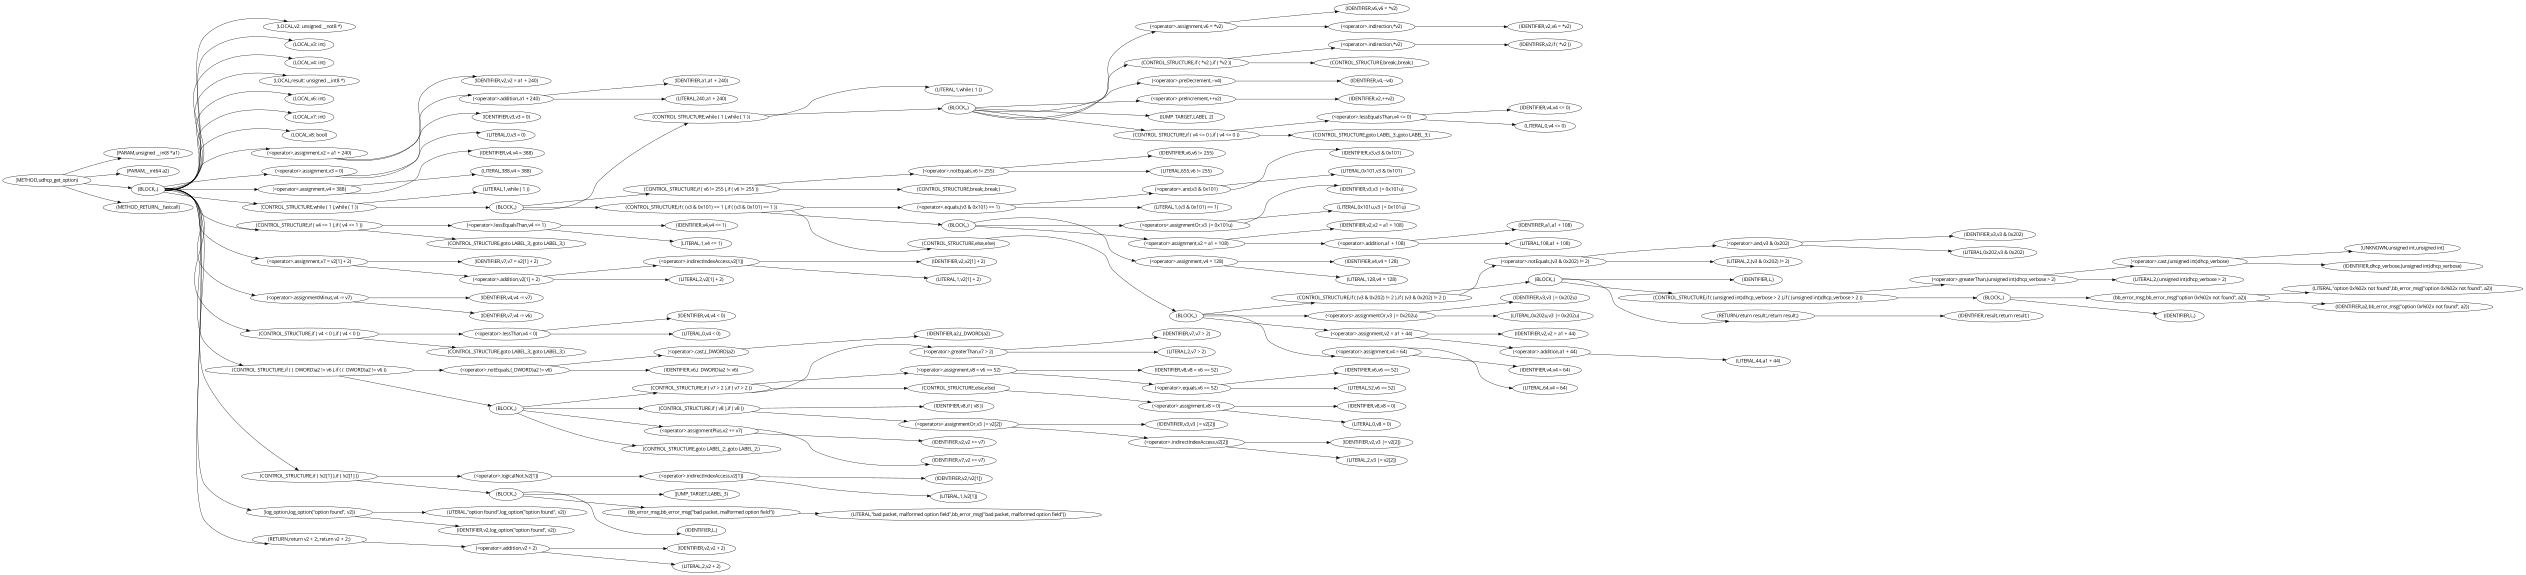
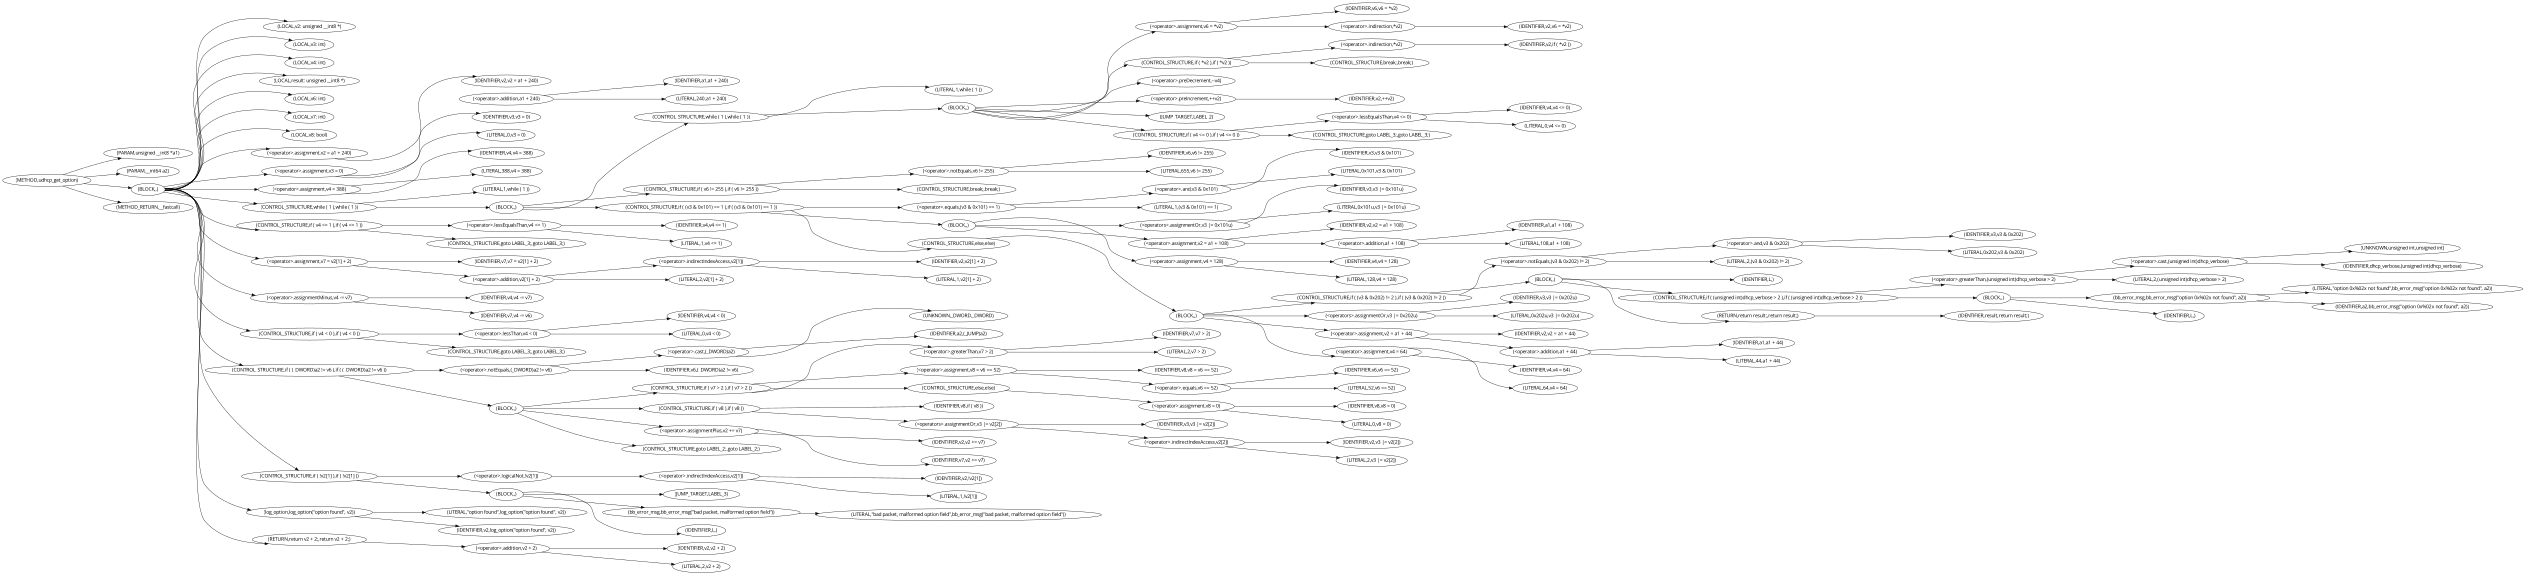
node "(LOCAL,v2: unsigned __not8 *)": label "(LOCAL,v2: unsigned __not8 *)" -> "(LOCAL,v2: unsigned __int8 *)"
node "(IDENTIFIER,v4,--v4)": removed
edge "(<operator>.assignment,v2 = a1 + 240)" -> "(<operator>.addition,a1 + 240)": removed
node "(UNKNOWN,_DWORD,_DWORD)": added
node "(IDENTIFIER,a2,(_DWORD)a2)": label "(IDENTIFIER,a2,(_DWORD)a2)" -> "(IDENTIFIER,a2,(_JUMP)a2)"
node "(IDENTIFIER,a1,a1 + 44)": added
